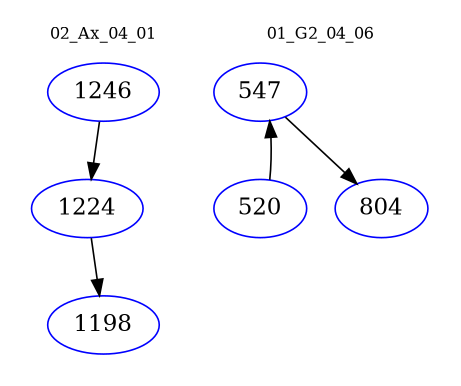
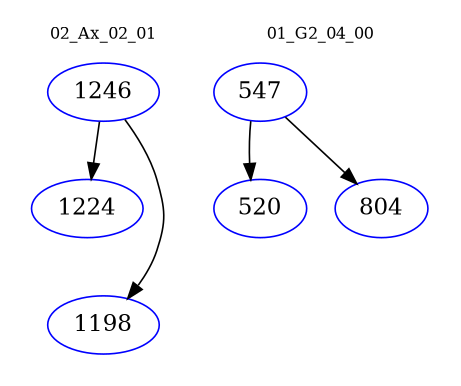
cluster "02_Ax_04_01": label "02_Ax_04_01" -> "02_Ax_02_01"
cluster "01_G2_04_06": label "01_G2_04_06" -> "01_G2_04_00"
edge "520" -> "547": reversed
edge "1224" -> "1198": now "1246" -> "1198"
